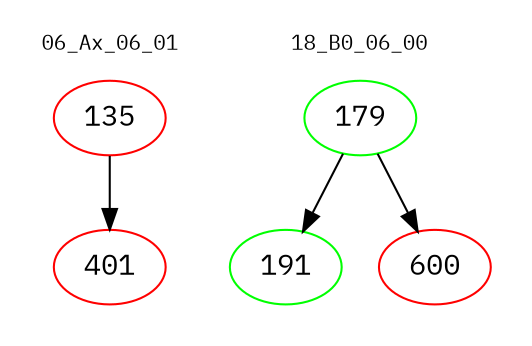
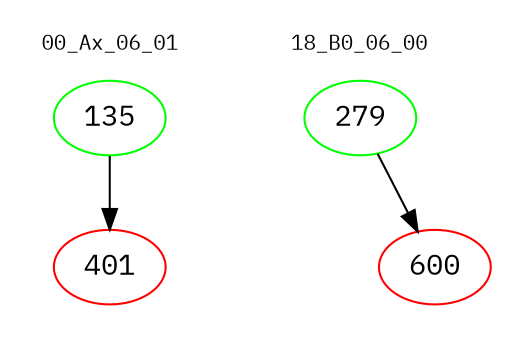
cluster "06_Ax_06_01": label "06_Ax_06_01" -> "00_Ax_06_01"
node "135": color red -> green
node "179": label "179" -> "279"
node "191": removed
